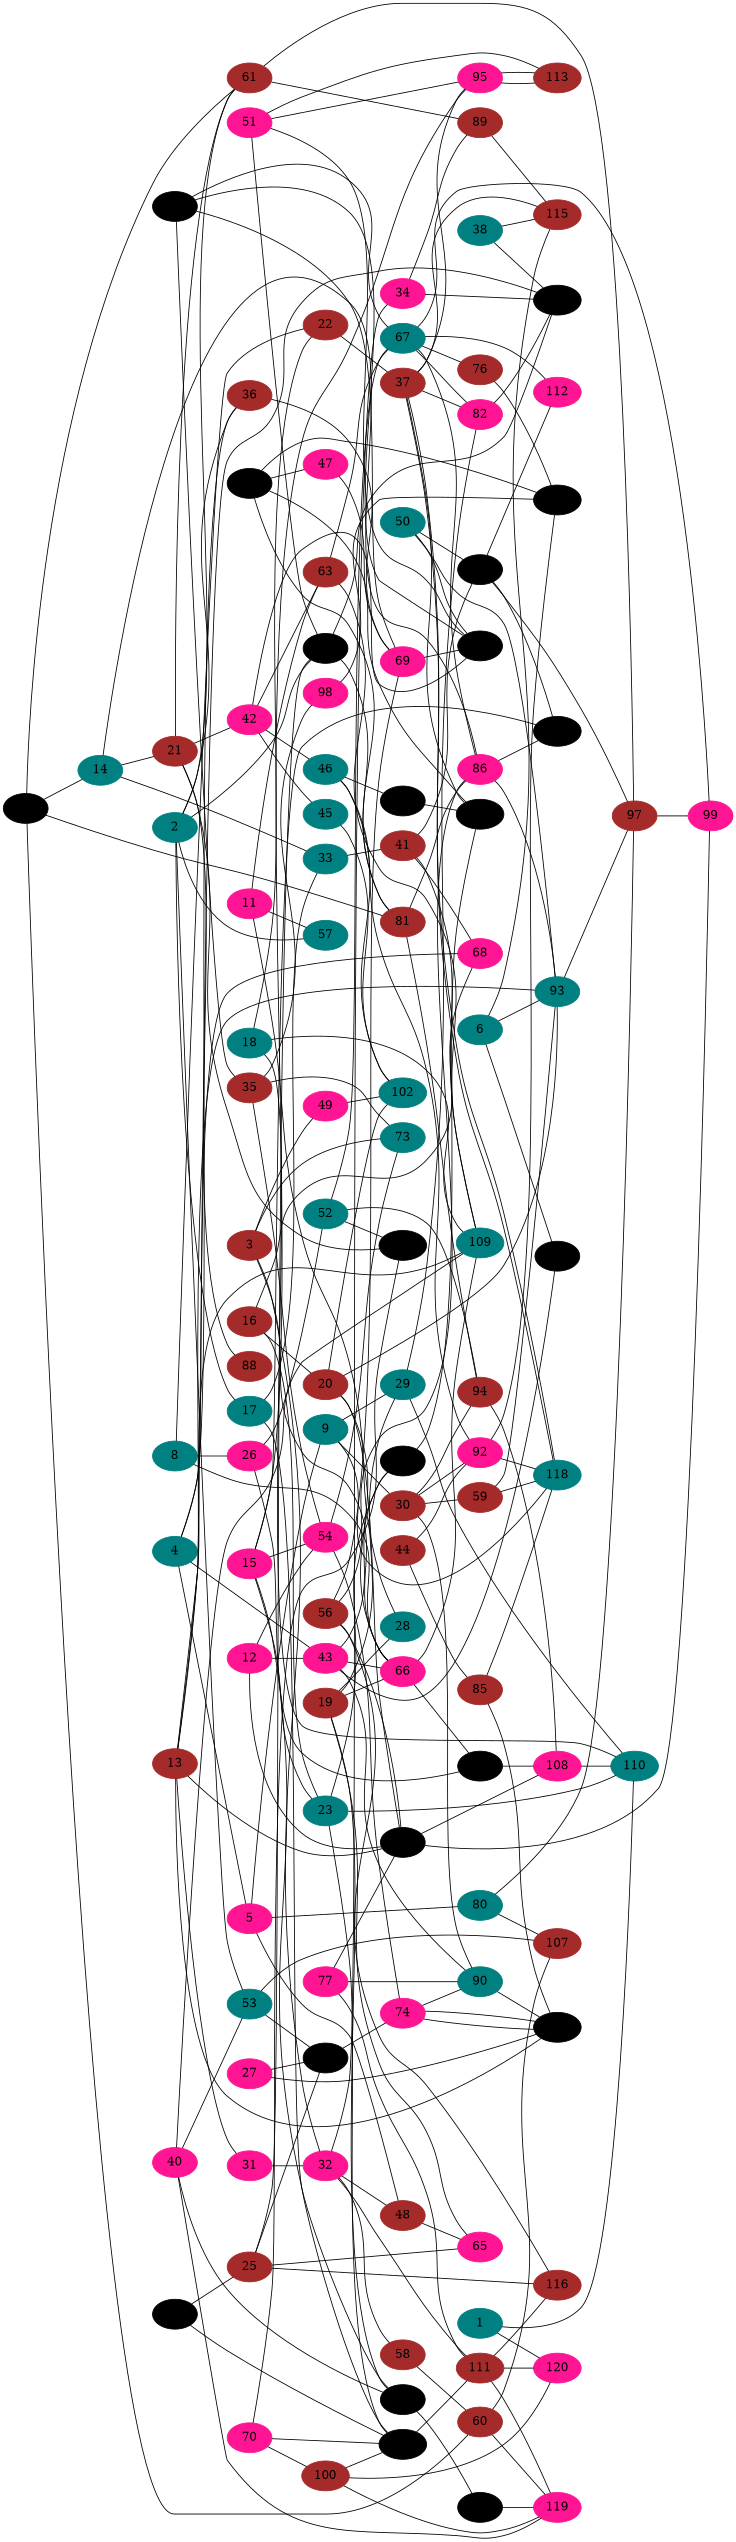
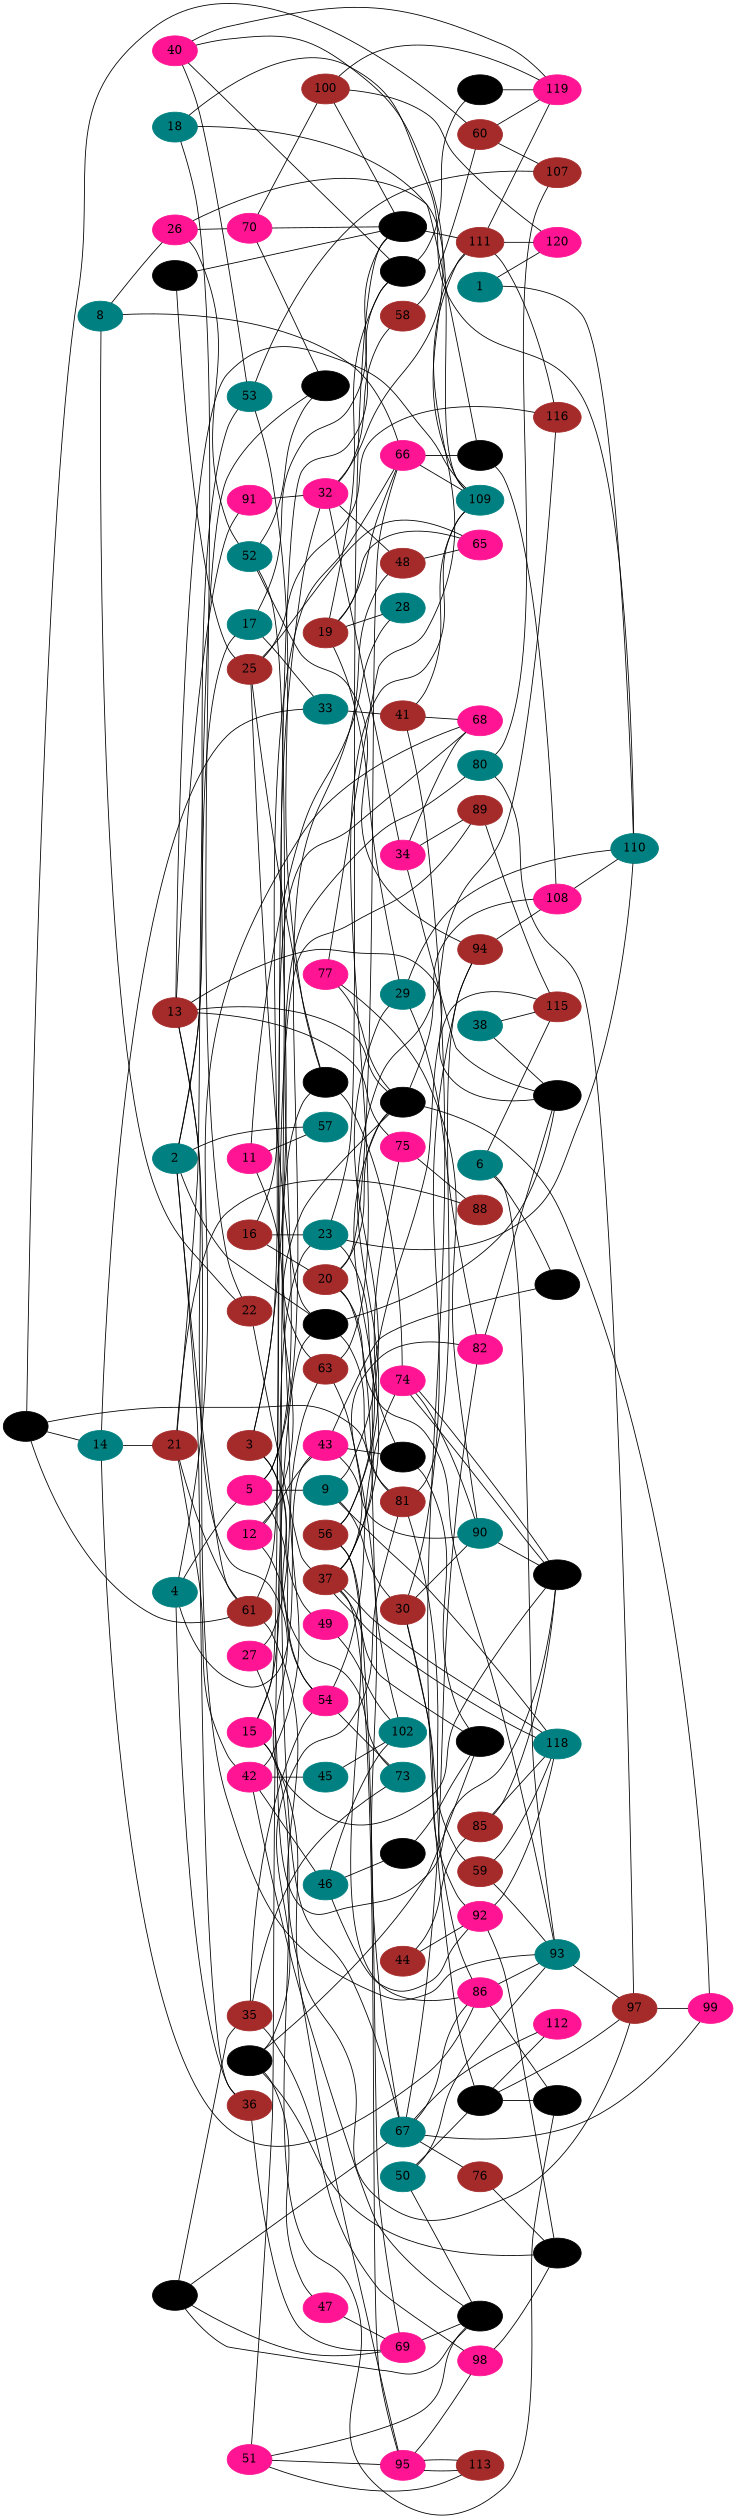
edge "70" -- "26": added
edge "68" -- "34": added
node "75": added
edge "54" -- "15": now "54" -- "5"
edge "43" -- "66": removed
node "31": label "31" -> "91"
edge "98" -- "95": added
